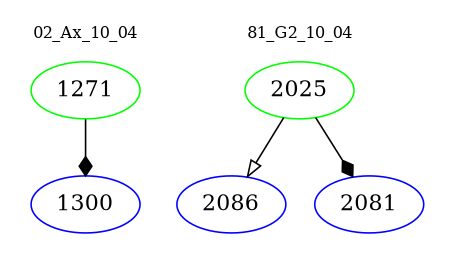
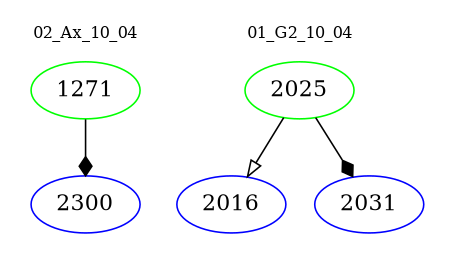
cluster "81_G2_10_04": label "81_G2_10_04" -> "01_G2_10_04"
node "1300": label "1300" -> "2300"
node "2086": label "2086" -> "2016"
node "2081": label "2081" -> "2031"
